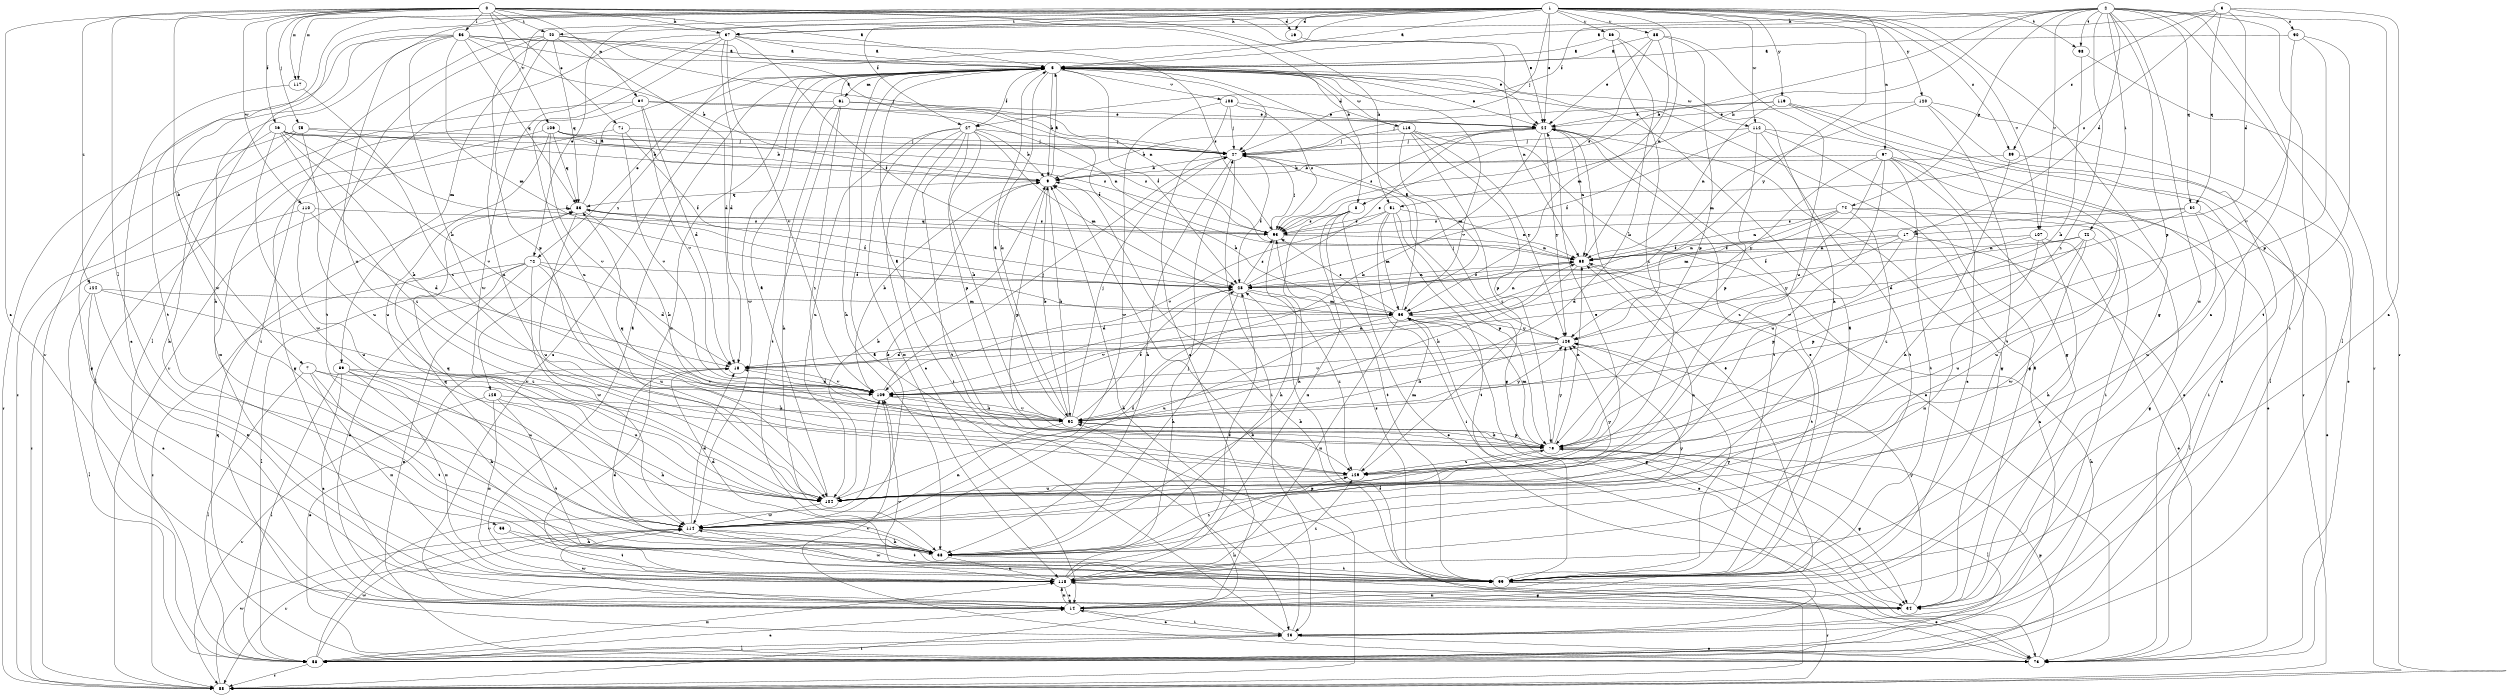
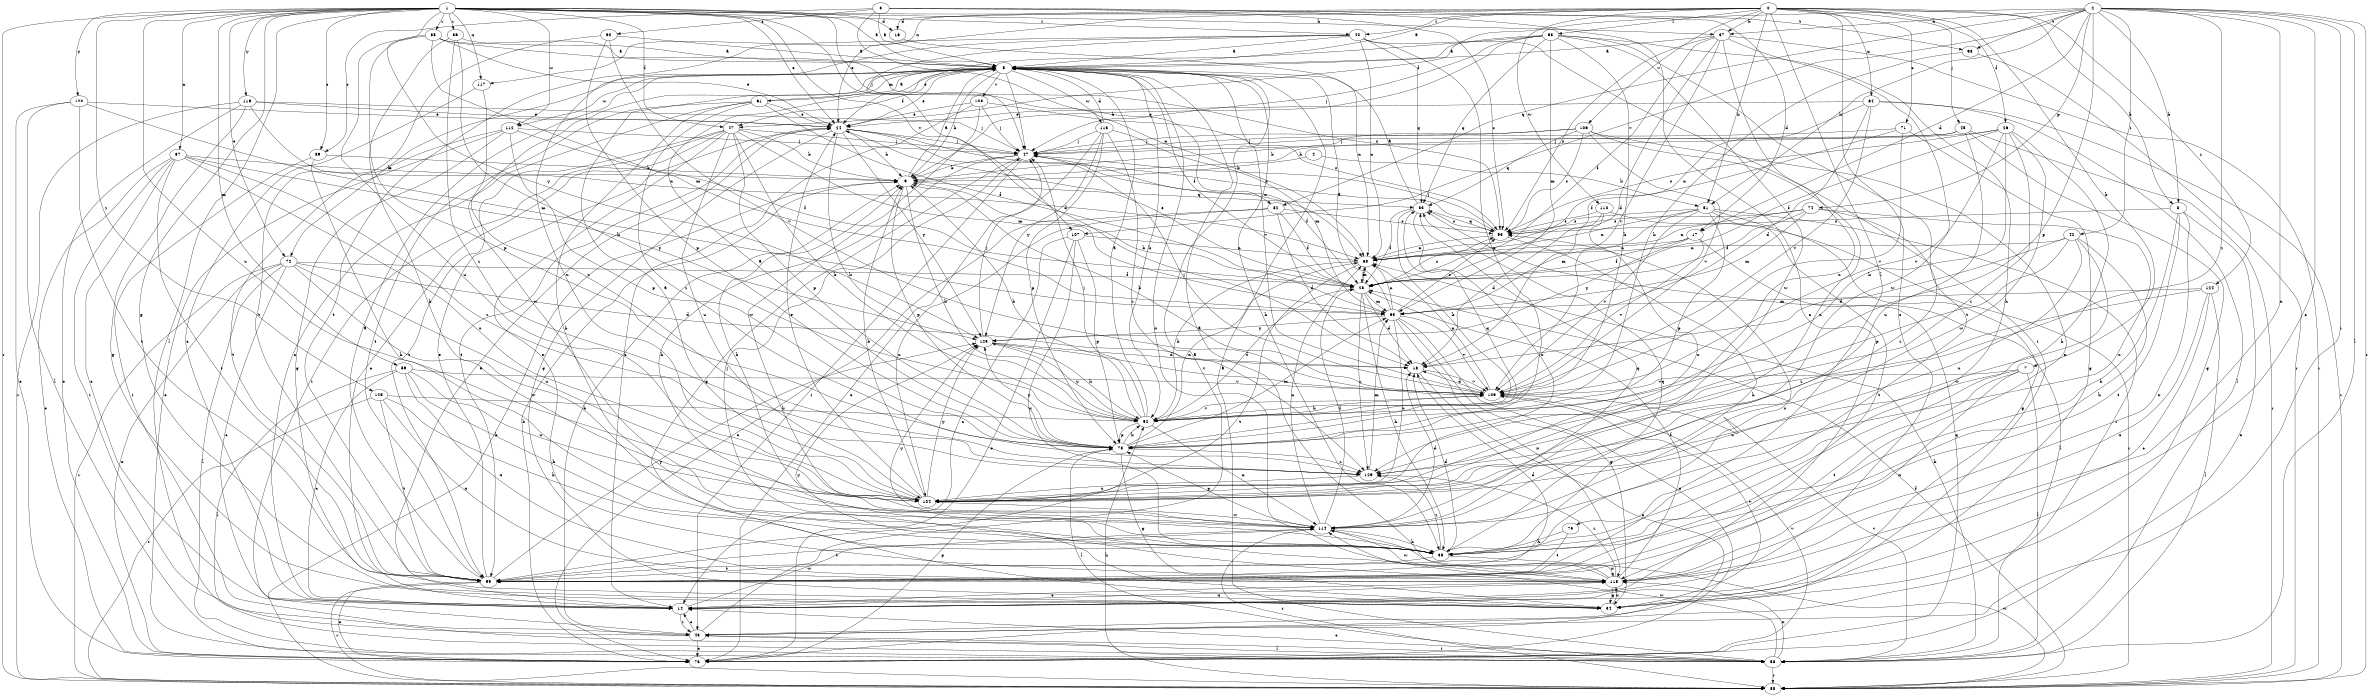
node "4": added
edge "74" -> "34": now "51" -> "34"
node "55": label "55" -> "75"
